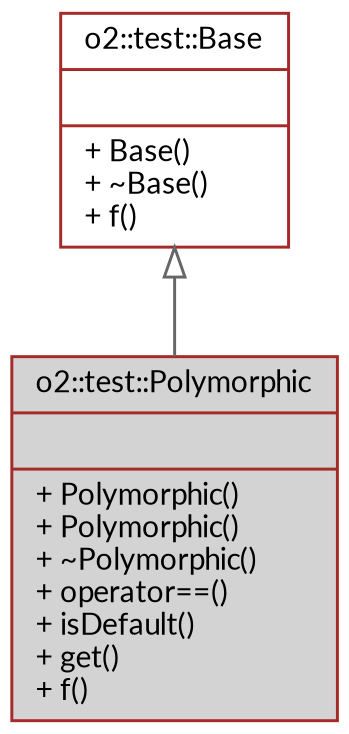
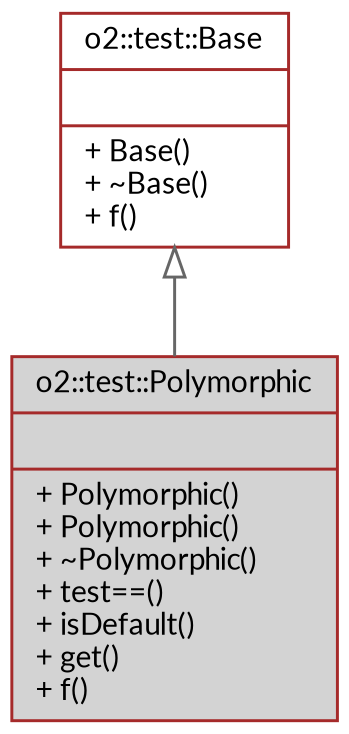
node "o2::test::Polymorphic": text "+ operator==()" -> "+ test==()"
